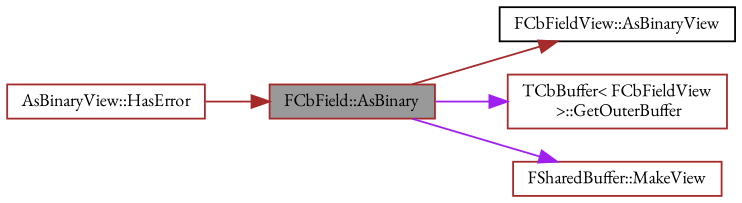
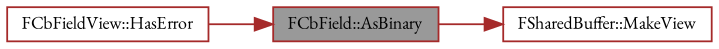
node "FCbFieldView::AsBinaryView": removed
node "AsBinaryView::HasError": label "AsBinaryView::HasError" -> "FCbFieldView::HasError"
node "TCbBuffer< FCbFieldView >::GetOuterBuffer": removed
edge "FCbField::AsBinary" -> "FSharedBuffer::MakeView": color purple -> brown
